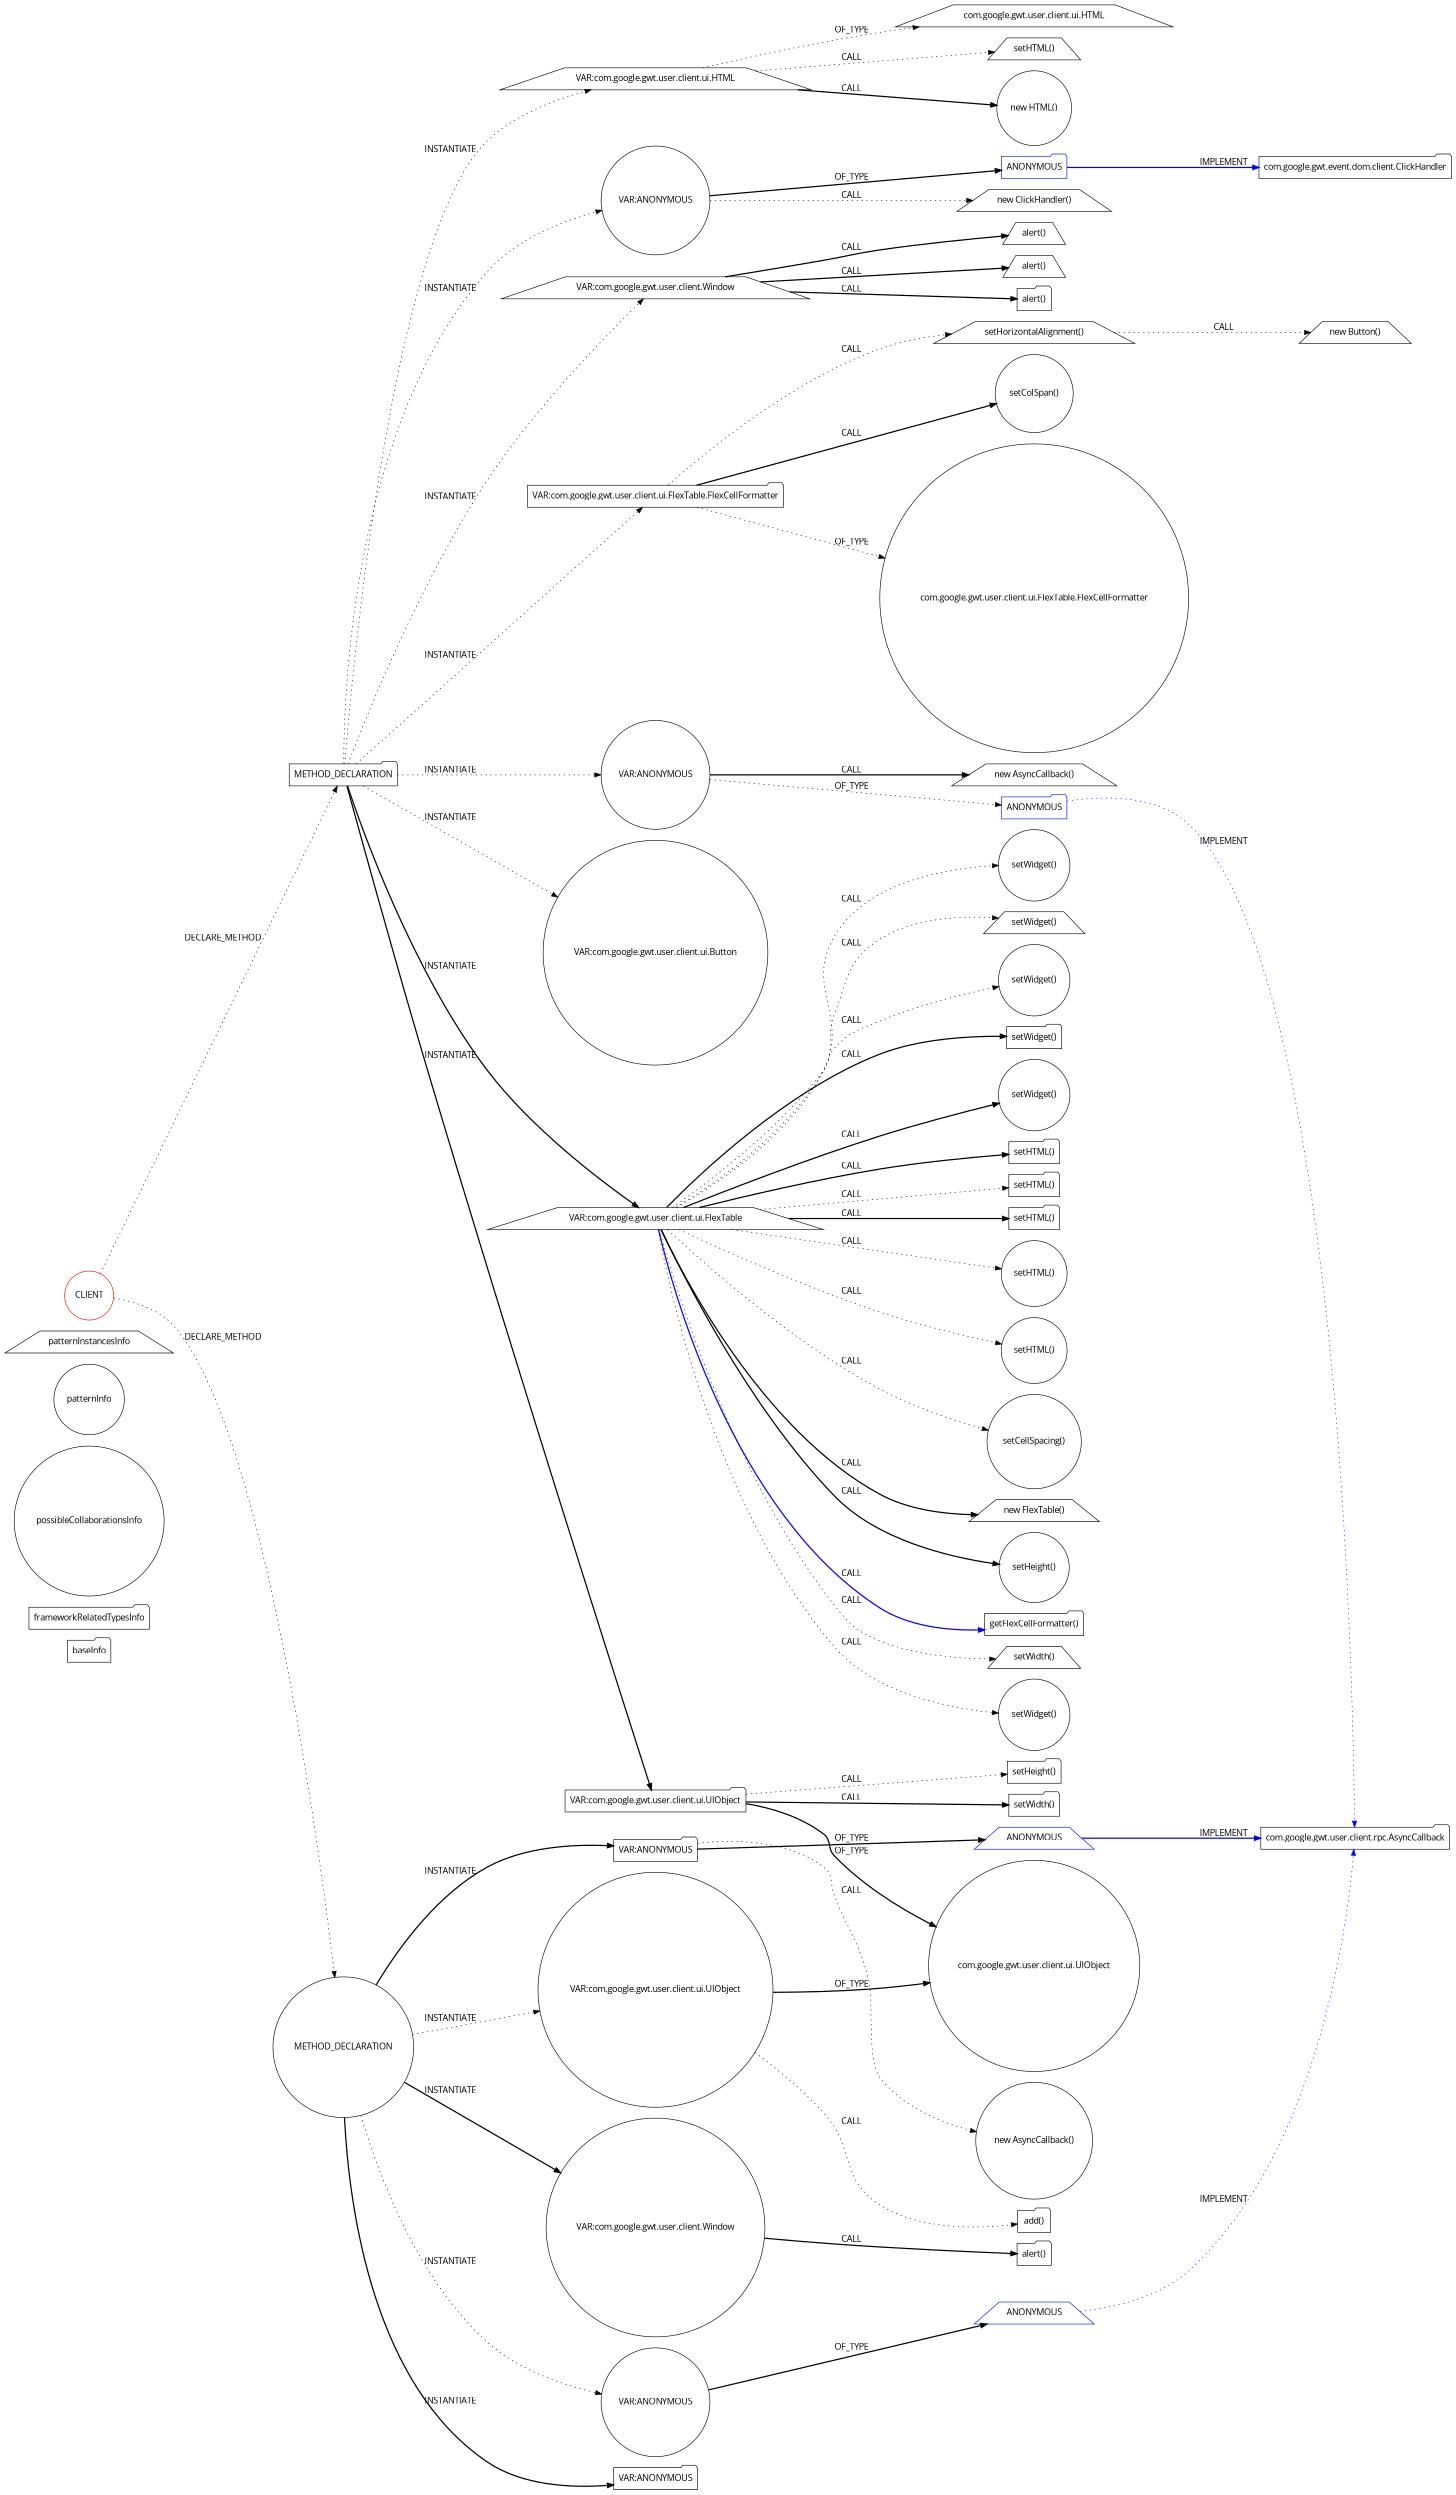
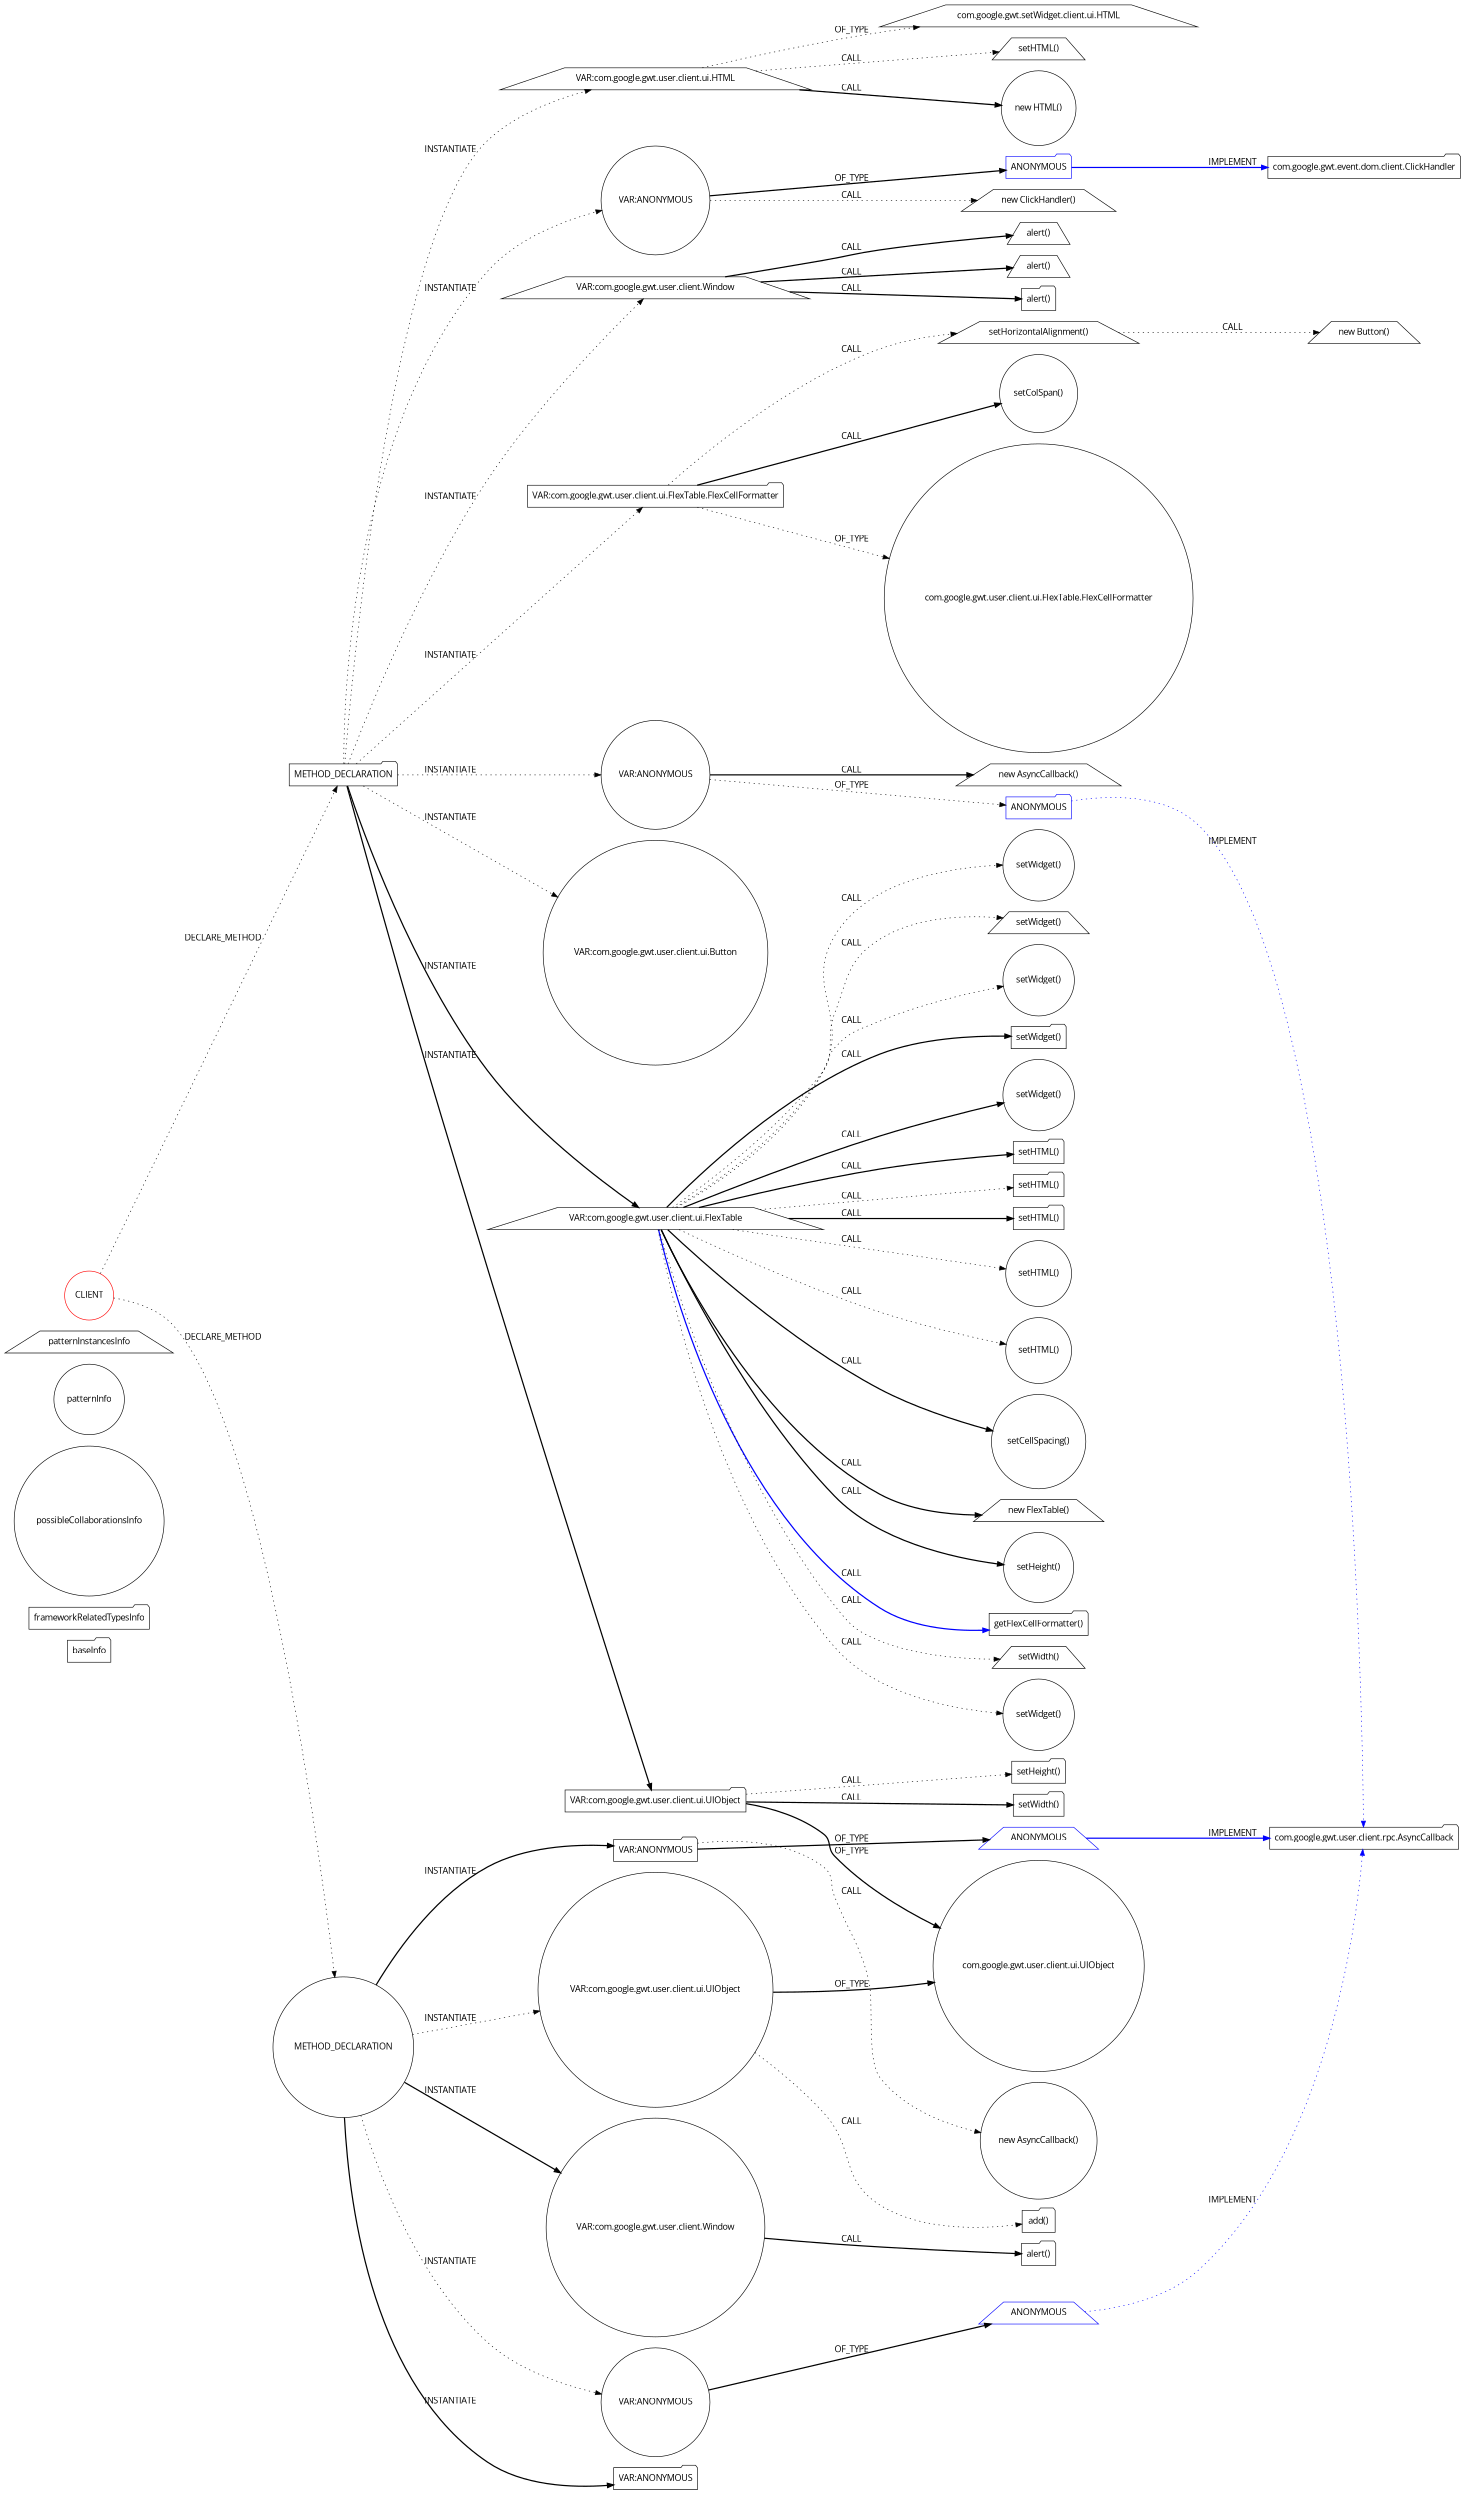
node "com.google.gwt.user.client.ui.HTML": label "com.google.gwt.user.client.ui.HTML" -> "com.google.gwt.setWidget.client.ui.HTML"
edge "VAR:com.google.gwt.user.client.ui.FlexTable" -> "setCellSpacing()": style dotted -> bold
